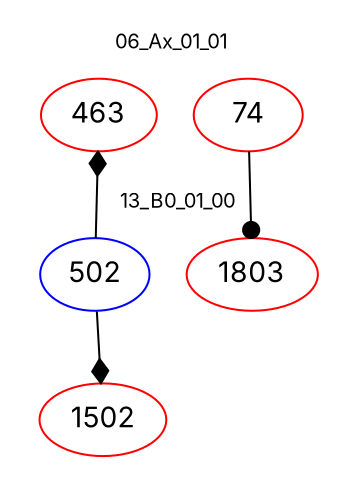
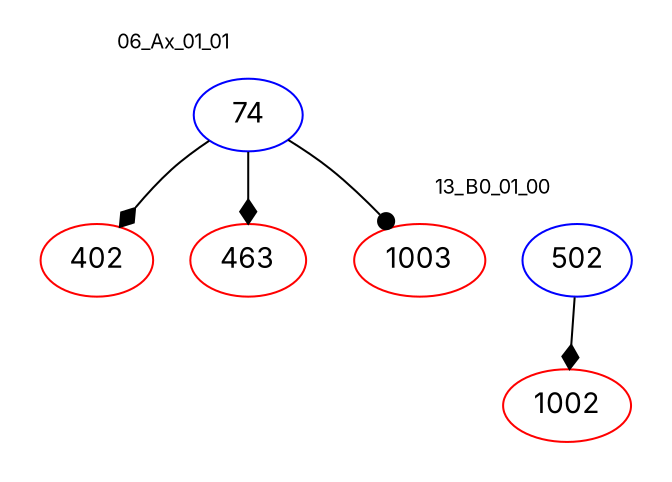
node "74": color red -> blue
edge "502" -> "463": now "74" -> "463"
node "402": added
node "1803": label "1803" -> "1003"
node "1502": label "1502" -> "1002"
